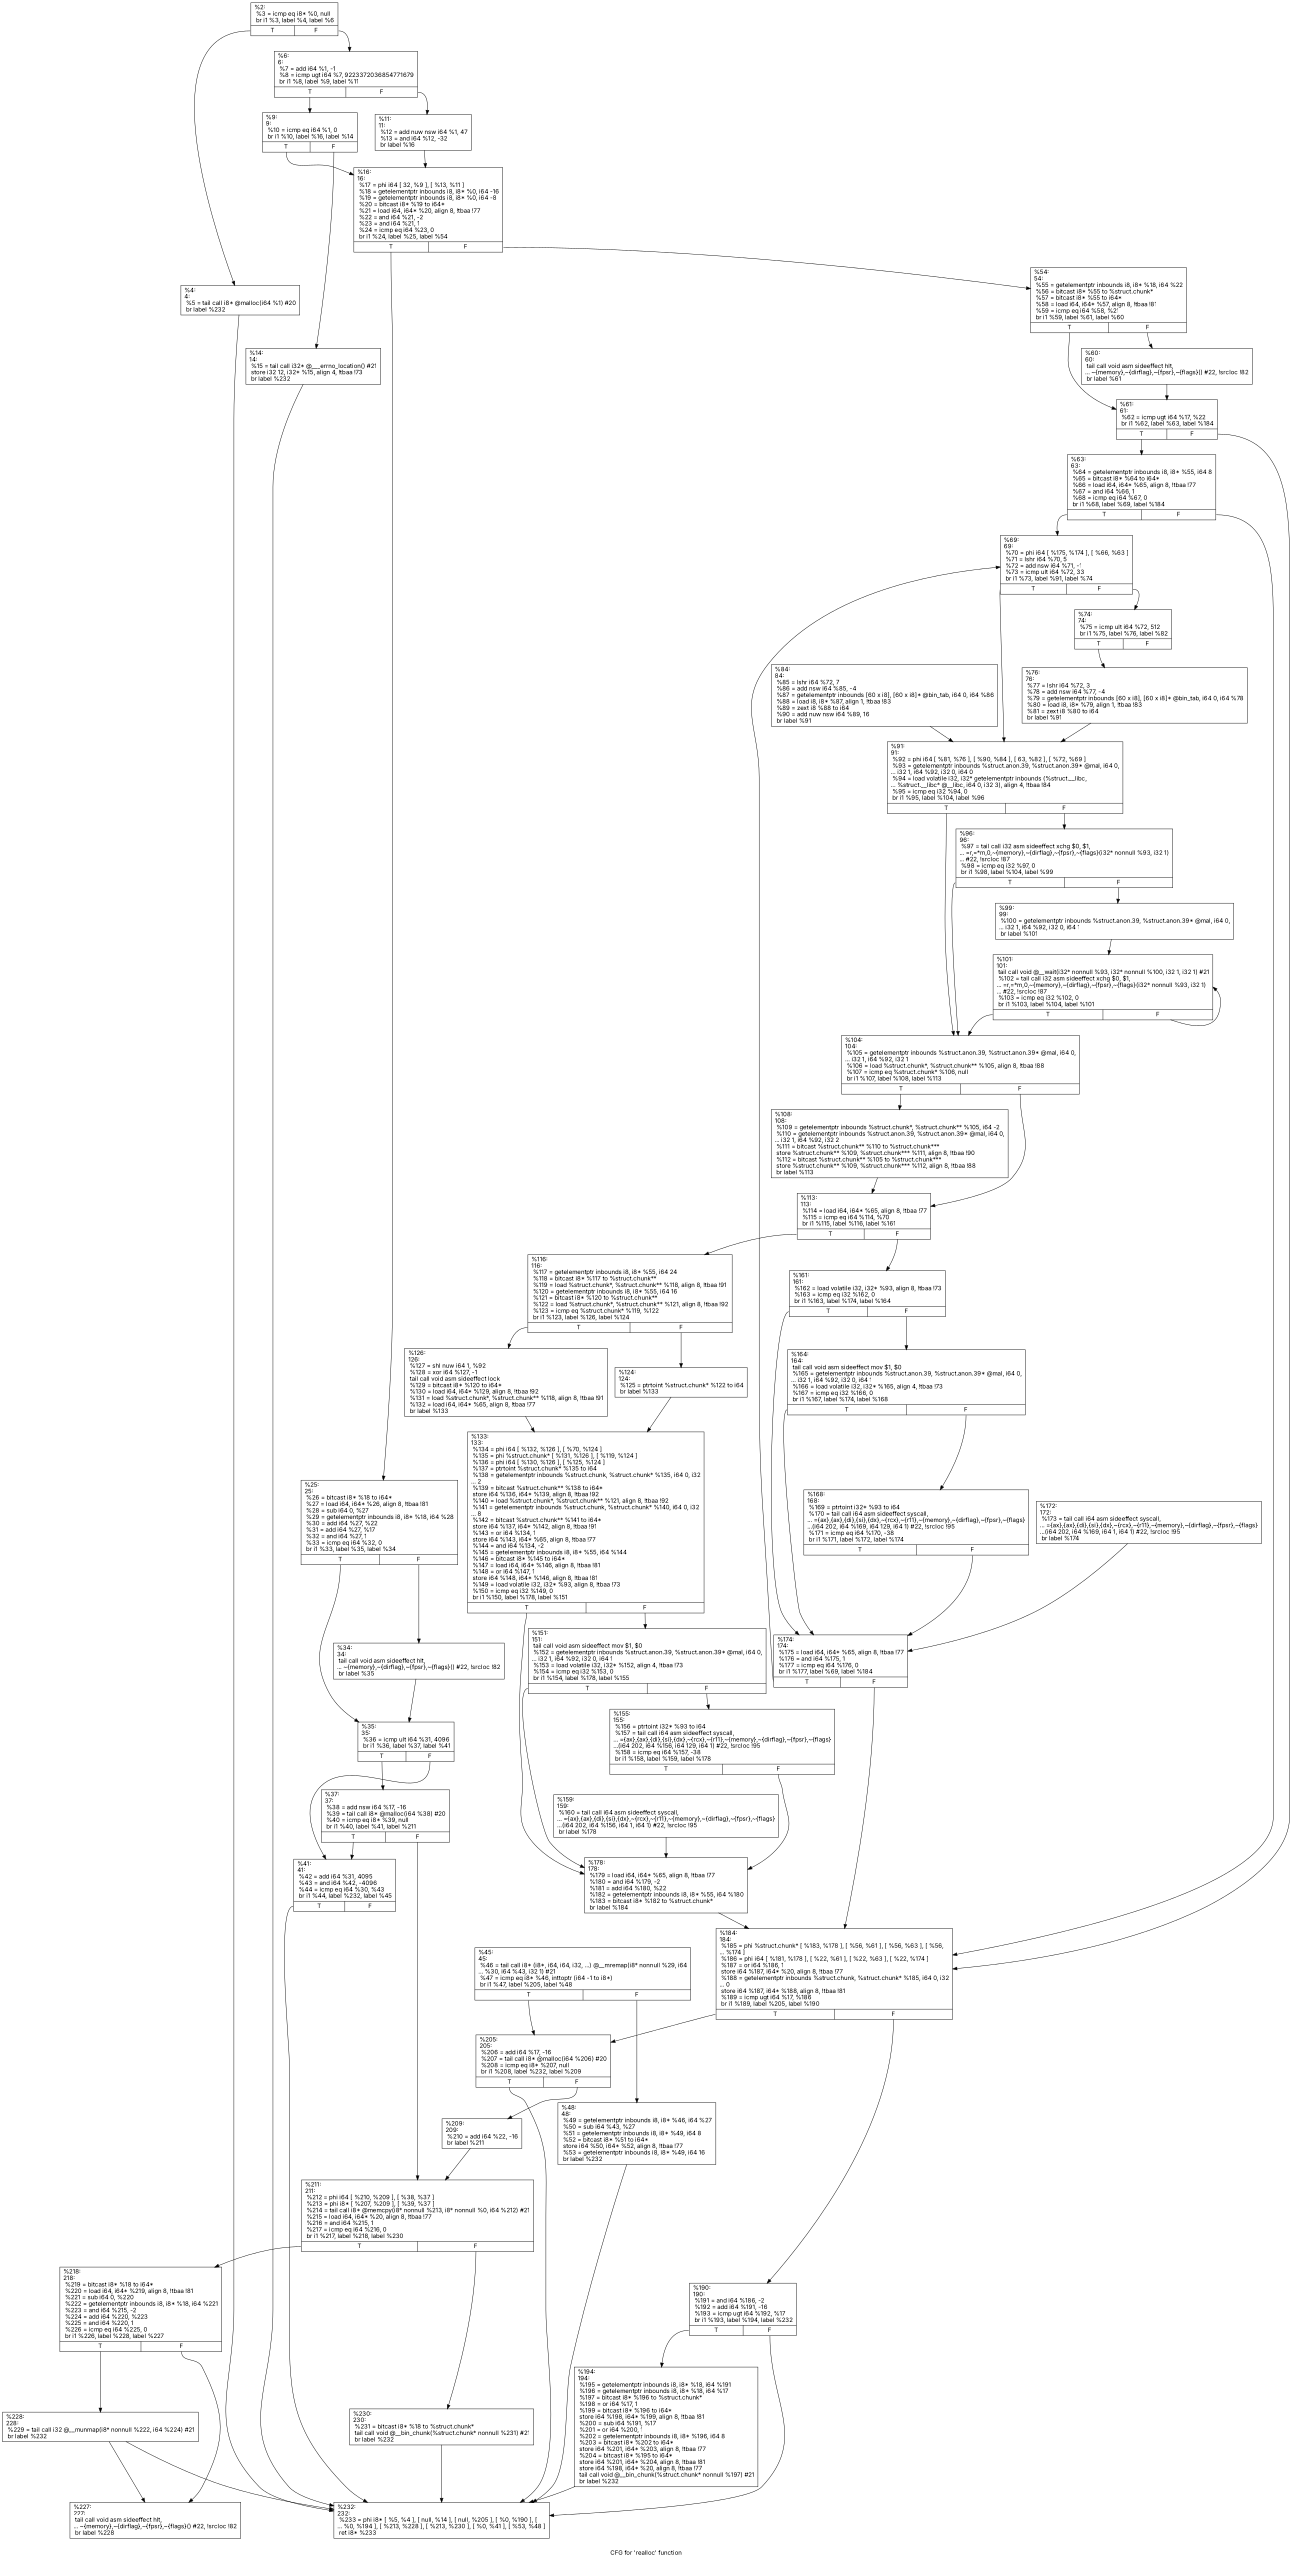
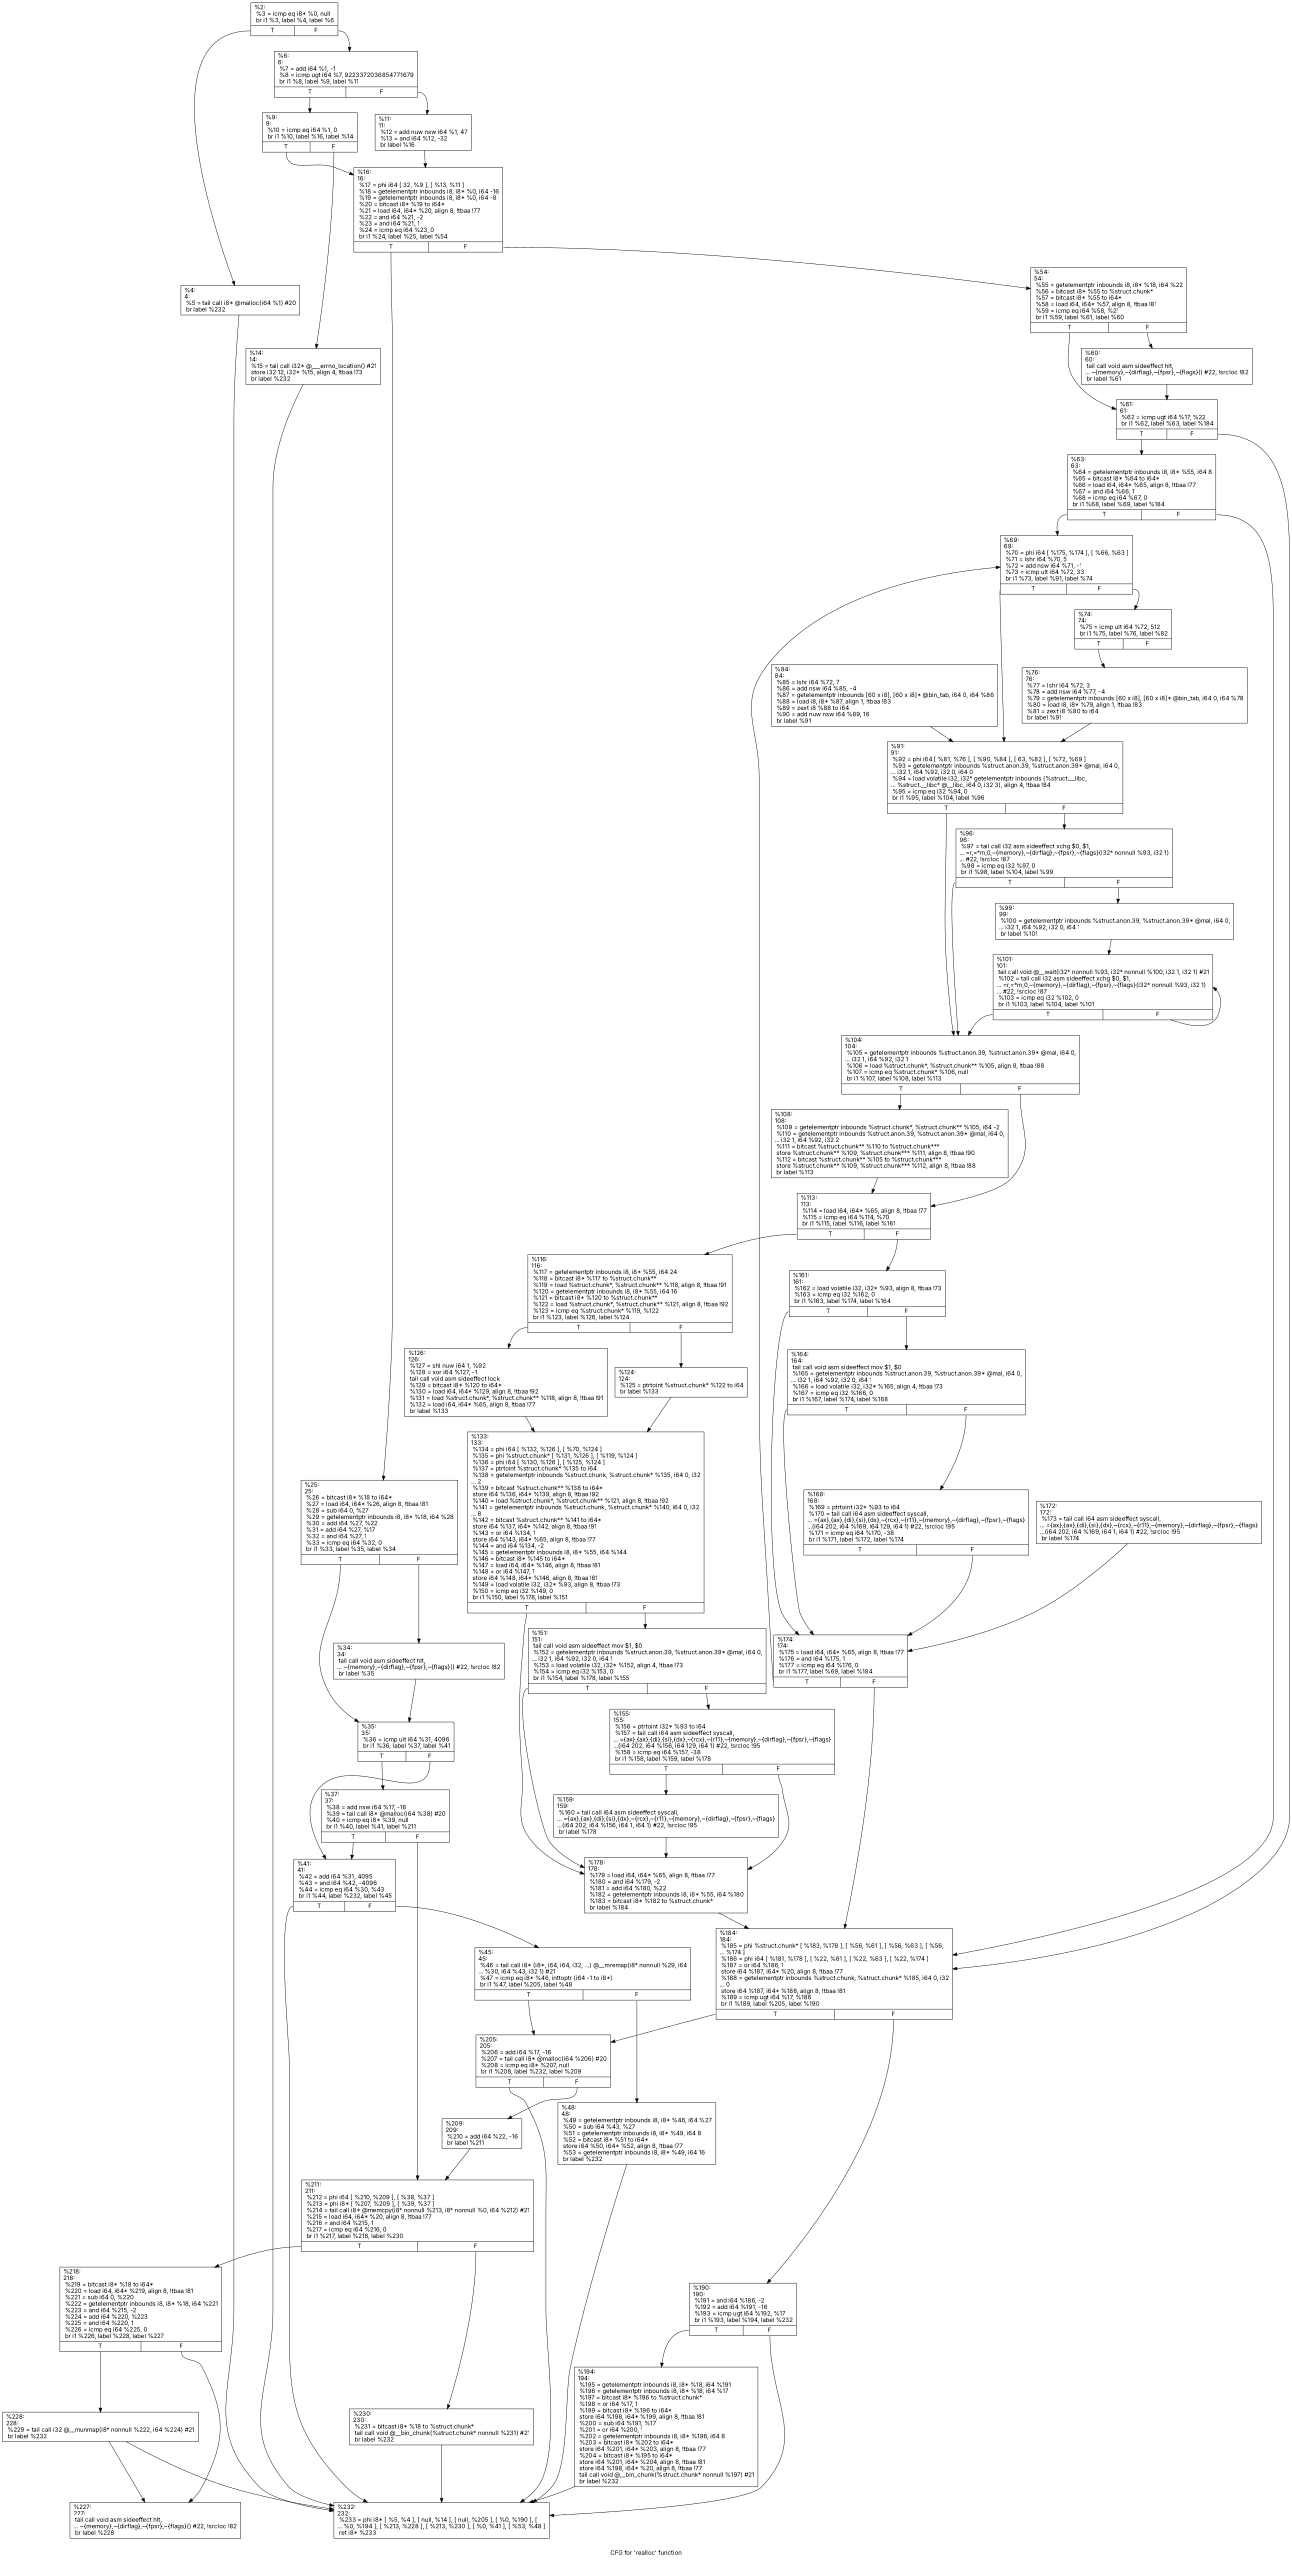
edge "%155:" -> "%159:": added
edge "%41:" -> "%45:": added
